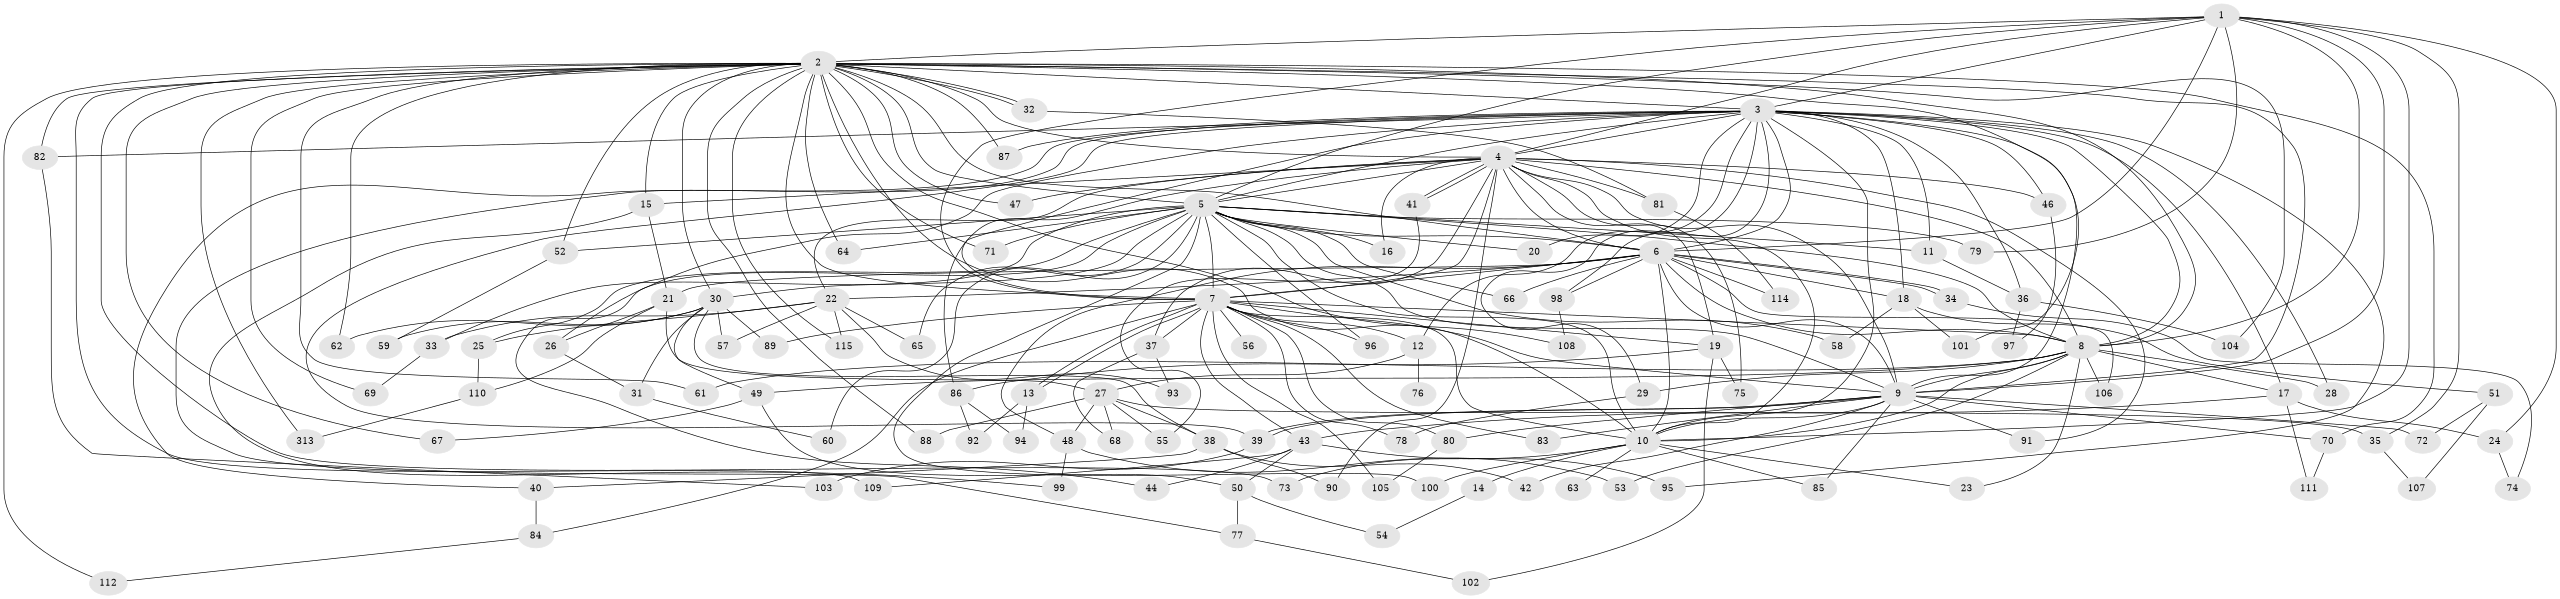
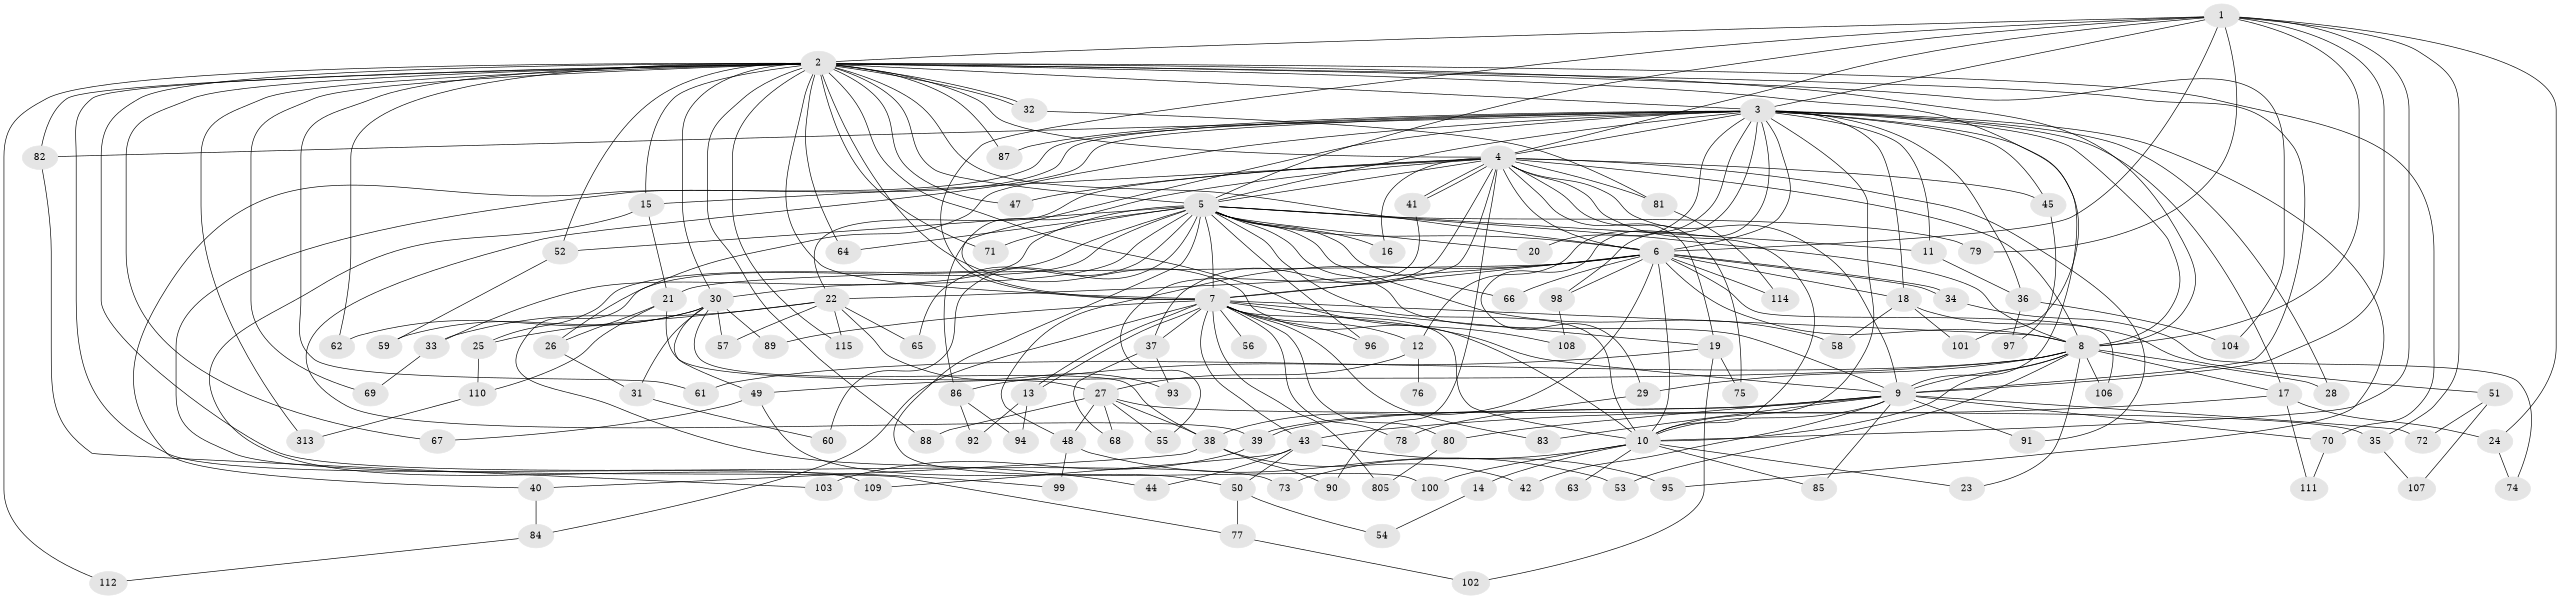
node "46": label "46" -> "45"
edge "6" -- "9": now "6" -- "38"
node "105": label "105" -> "805"
